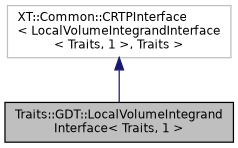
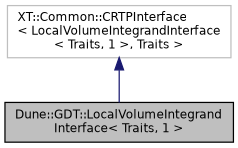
node "Traits::GDT::LocalVolumeIntegrand Interface< Traits, 1 >": label "Traits::GDT::LocalVolumeIntegrand Interface< Traits, 1 >" -> "Dune::GDT::LocalVolumeIntegrand Interface< Traits, 1 >"
